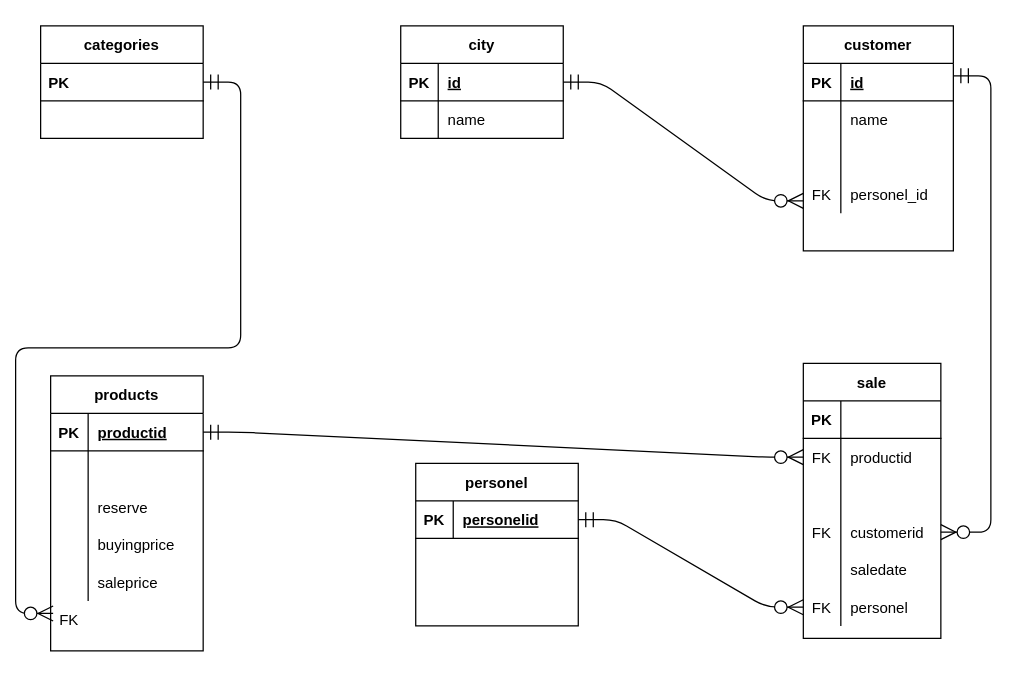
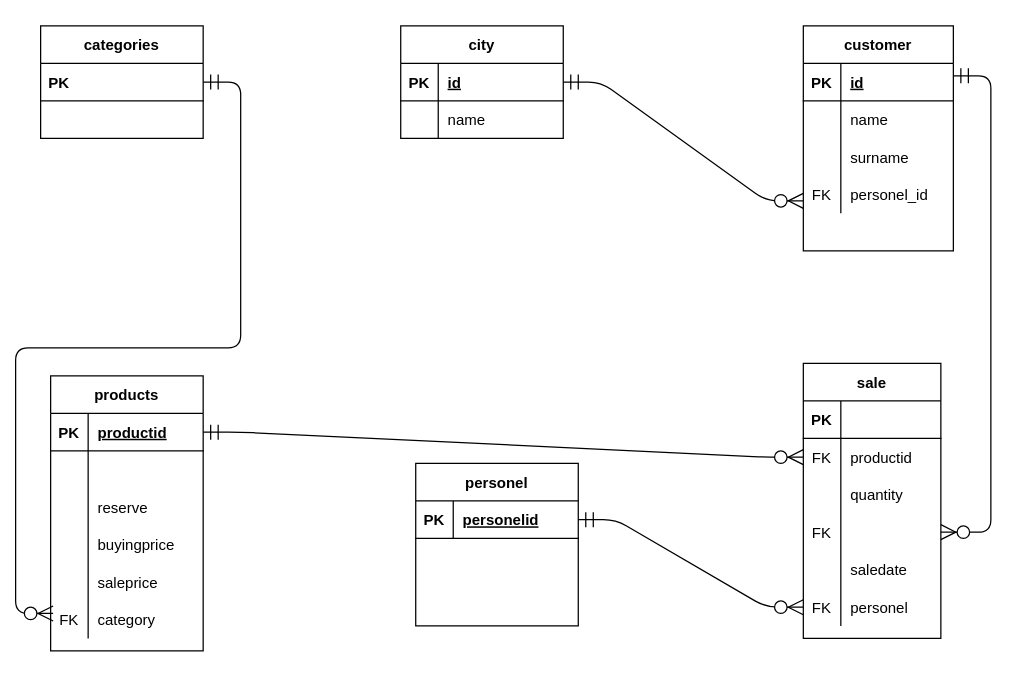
node "surname": added
node "quantity": added
node "customerid": removed
node "category": added
